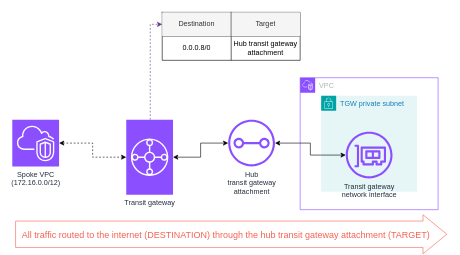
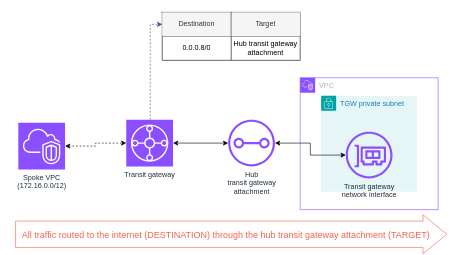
node "Spoke VPC (172.16.0.0/12)": moved (36, 143) -> (42, 146)
node "Transit gateway": size 47x75 -> 47x47
